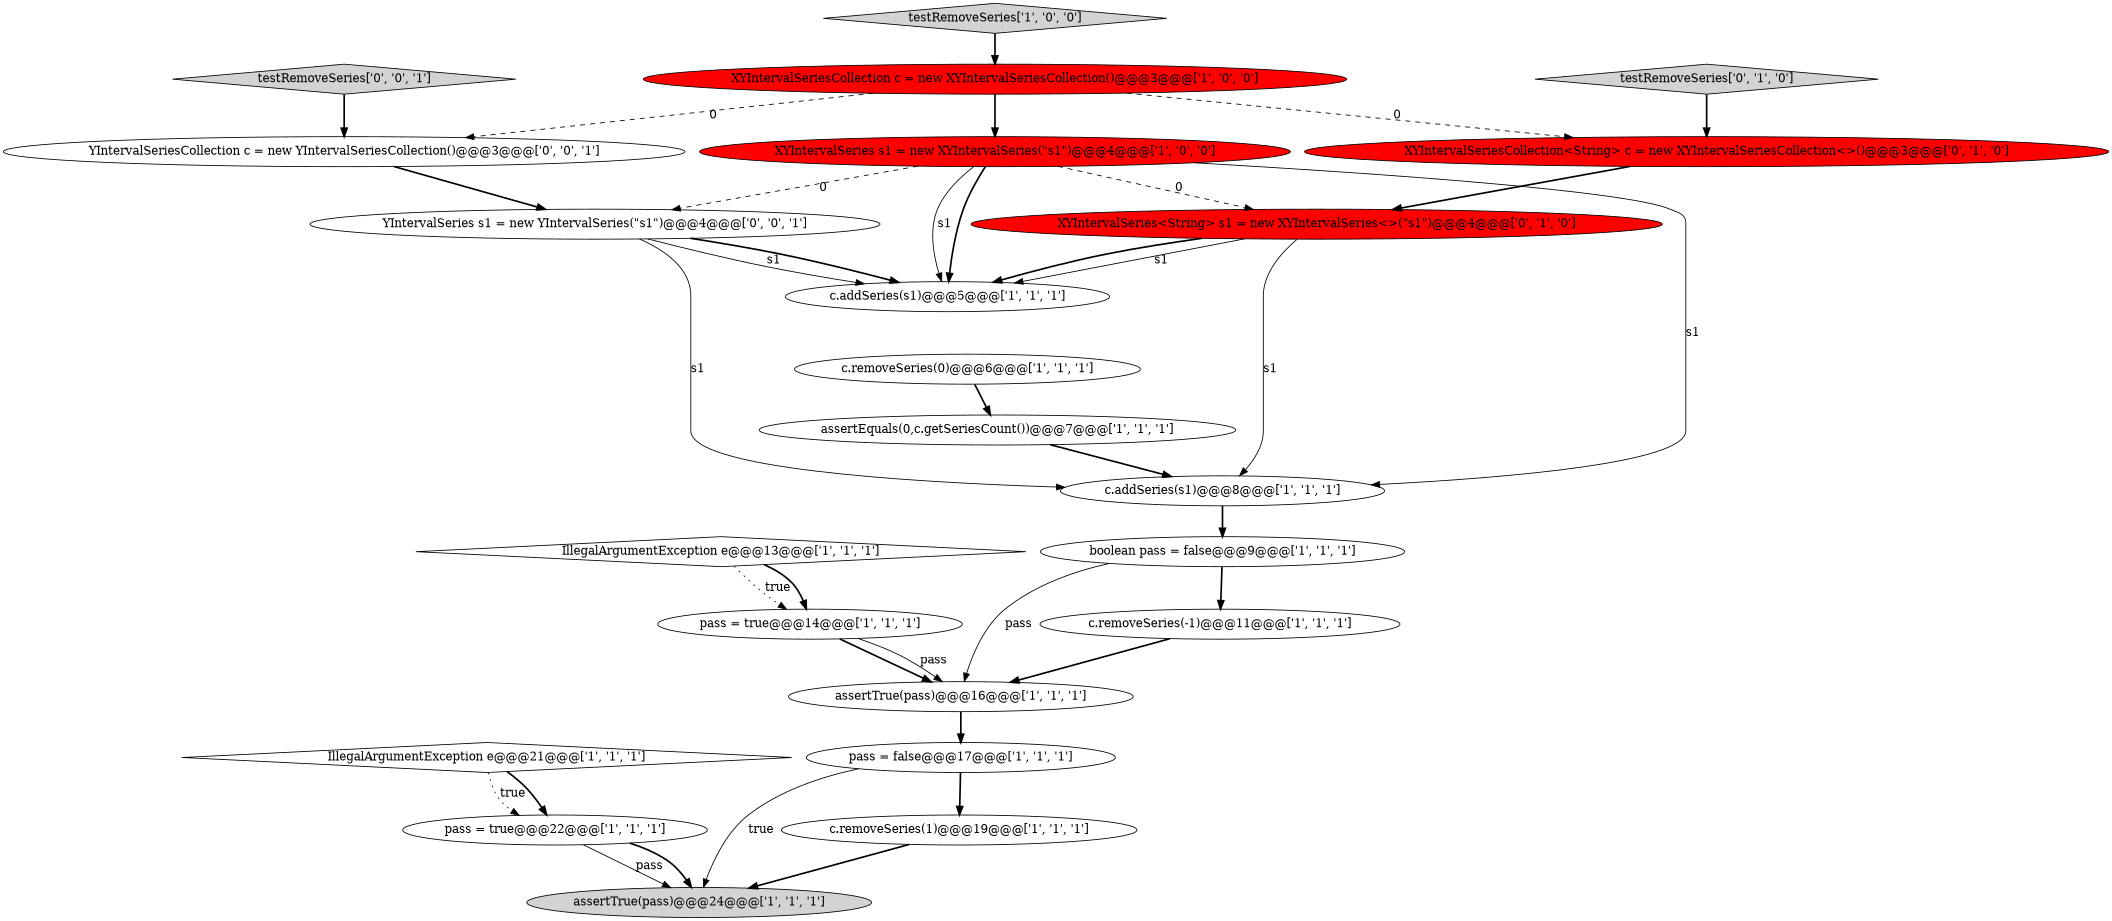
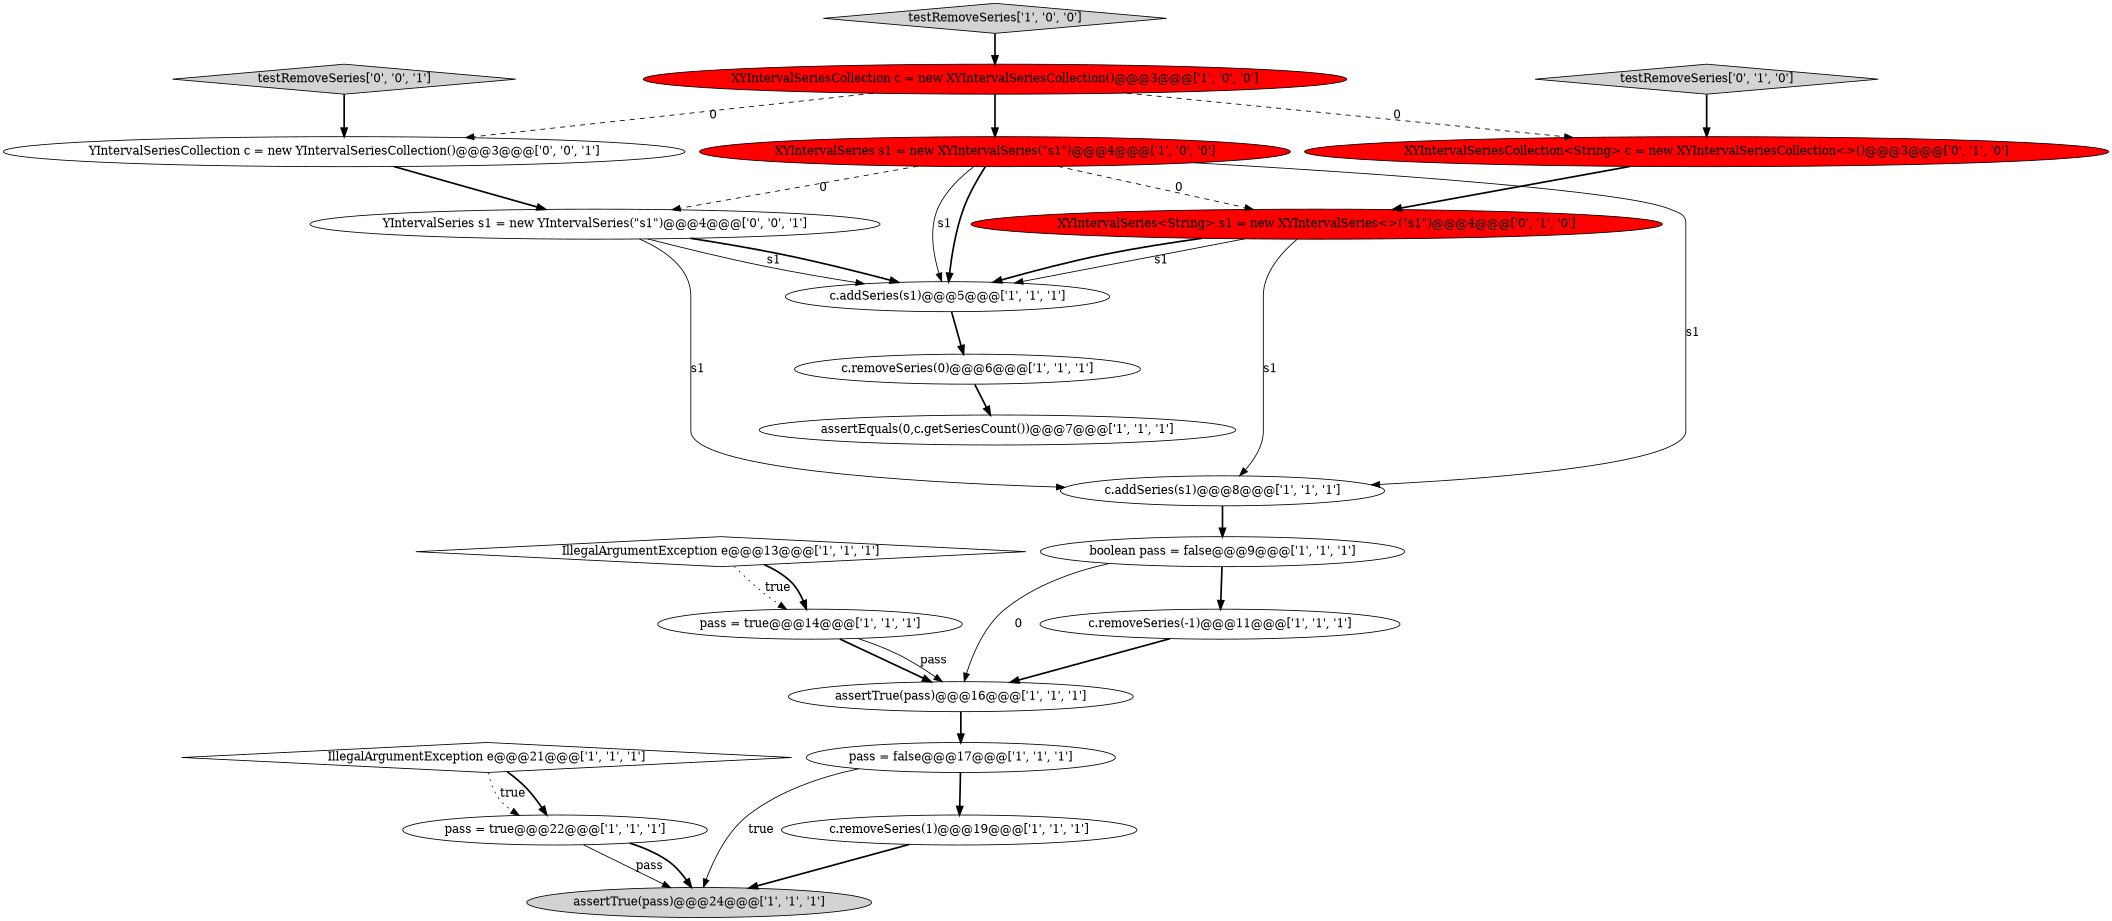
edge "c.addSeries(s1)@@@5@@@['1', '1', '1']" -> "c.removeSeries(0)@@@6@@@['1', '1', '1']": added
edge "assertEquals(0,c.getSeriesCount())@@@7@@@['1', '1', '1']" -> "c.addSeries(s1)@@@8@@@['1', '1', '1']": removed
edge "boolean pass = false@@@9@@@['1', '1', '1']" -> "assertTrue(pass)@@@16@@@['1', '1', '1']": label "pass" -> "0"
